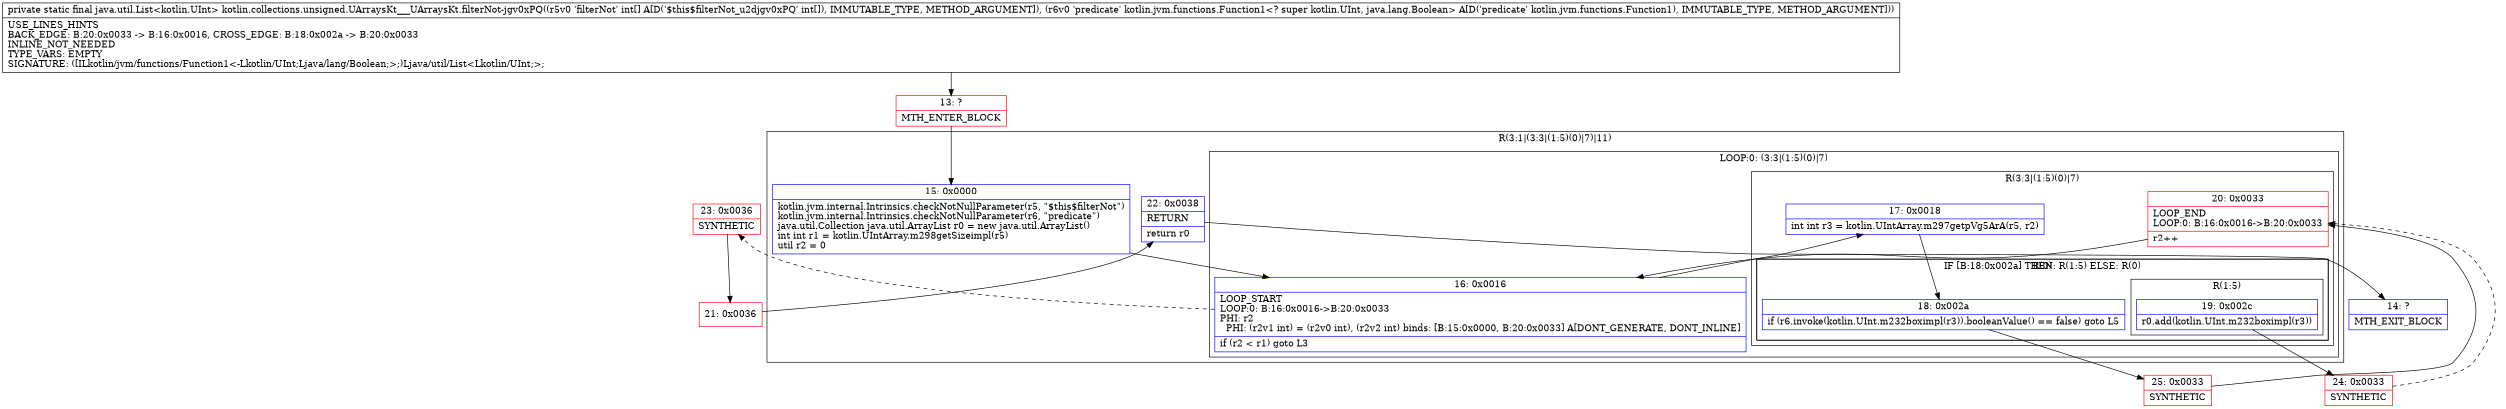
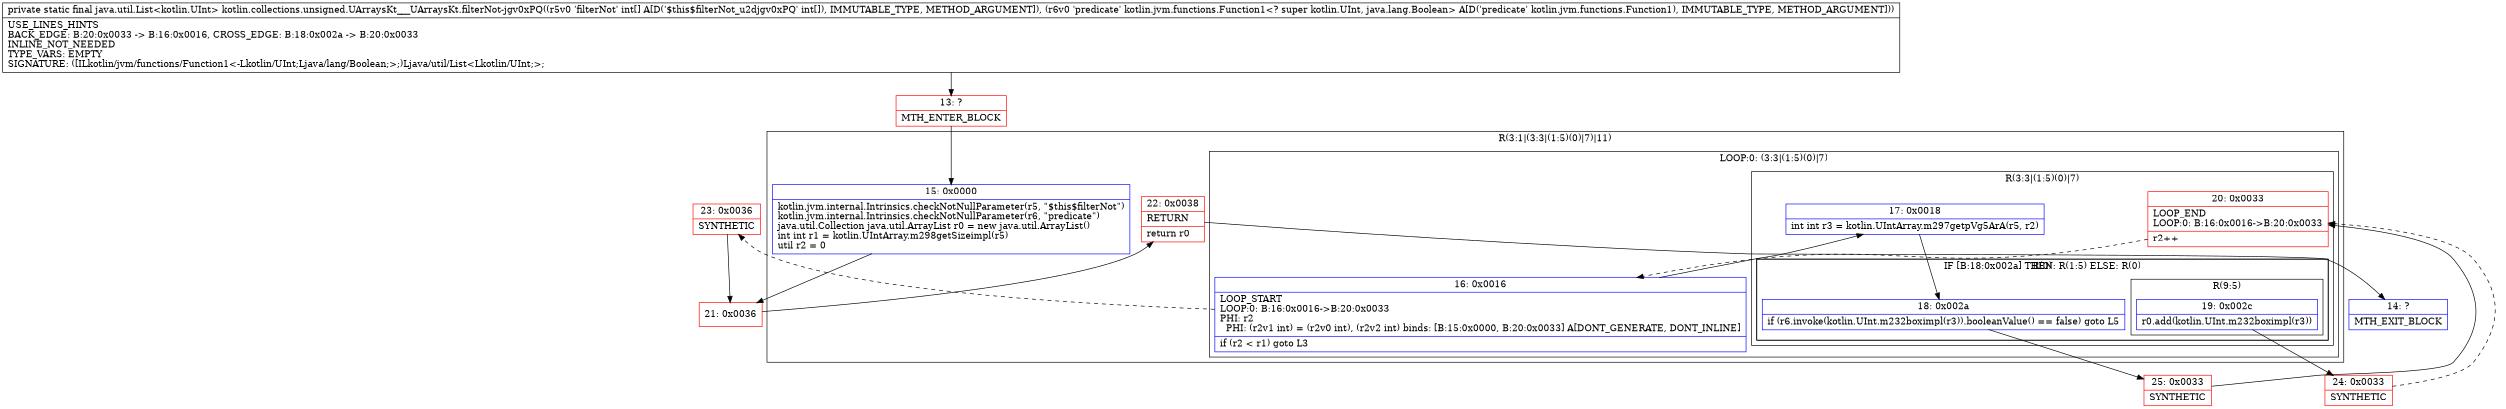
node "22: 0x0038": color blue -> red
edge "20: 0x0033" -> "16: 0x0016": style solid -> dashed
edge "15: 0x0000" -> "16: 0x0016": now "15: 0x0000" -> "21: 0x0036"
cluster "R(1:5)": label "R(1:5)" -> "R(9:5)"
